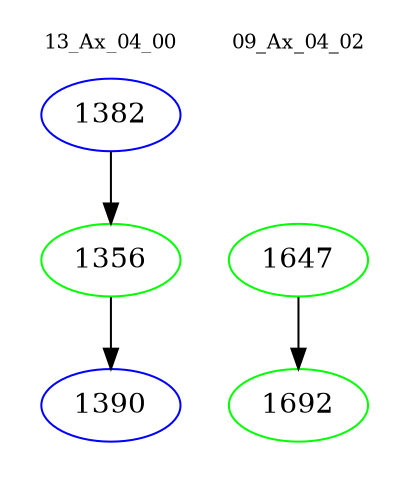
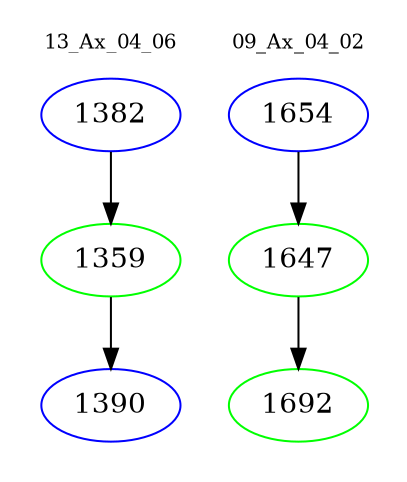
cluster "13_Ax_04_00": label "13_Ax_04_00" -> "13_Ax_04_06"
node "1654": added
node "1356": label "1356" -> "1359"
